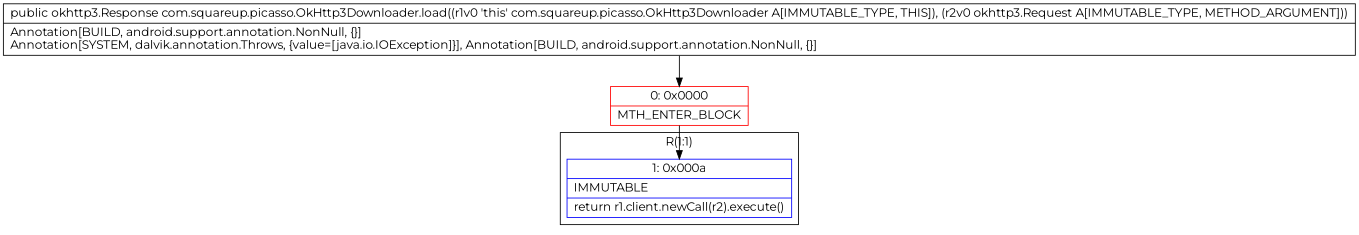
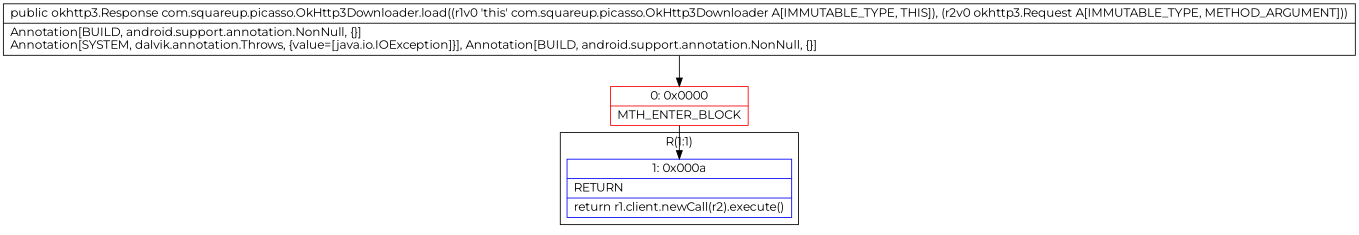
node "1: 0x000a": text "IMMUTABLE" -> "RETURN"
